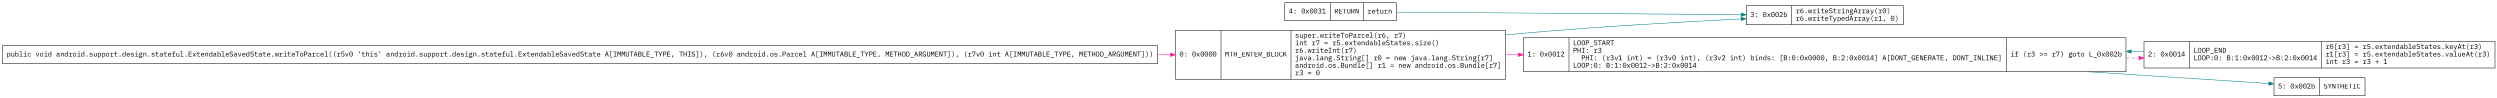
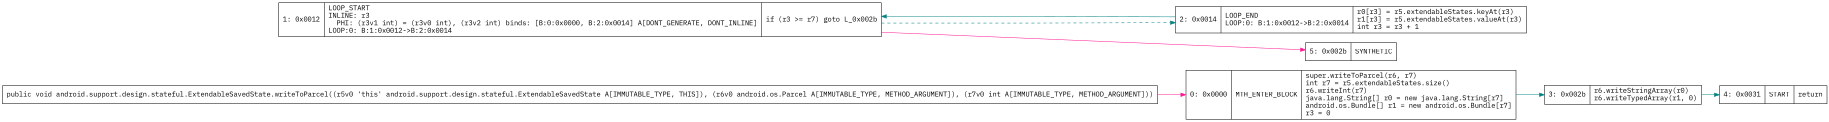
node "4: 0x0031": text "RETURN" -> "START"
edge "4: 0x0031" -> "3: 0x002b": reversed
node "1: 0x0012": text "PHI: r3" -> "INLINE: r3"
edge "0: 0x0000" -> "1: 0x0012": removed
edge "1: 0x0012" -> "2: 0x0014": color deeppink -> teal
edge "1: 0x0012" -> "5: 0x002b": color teal -> deeppink
